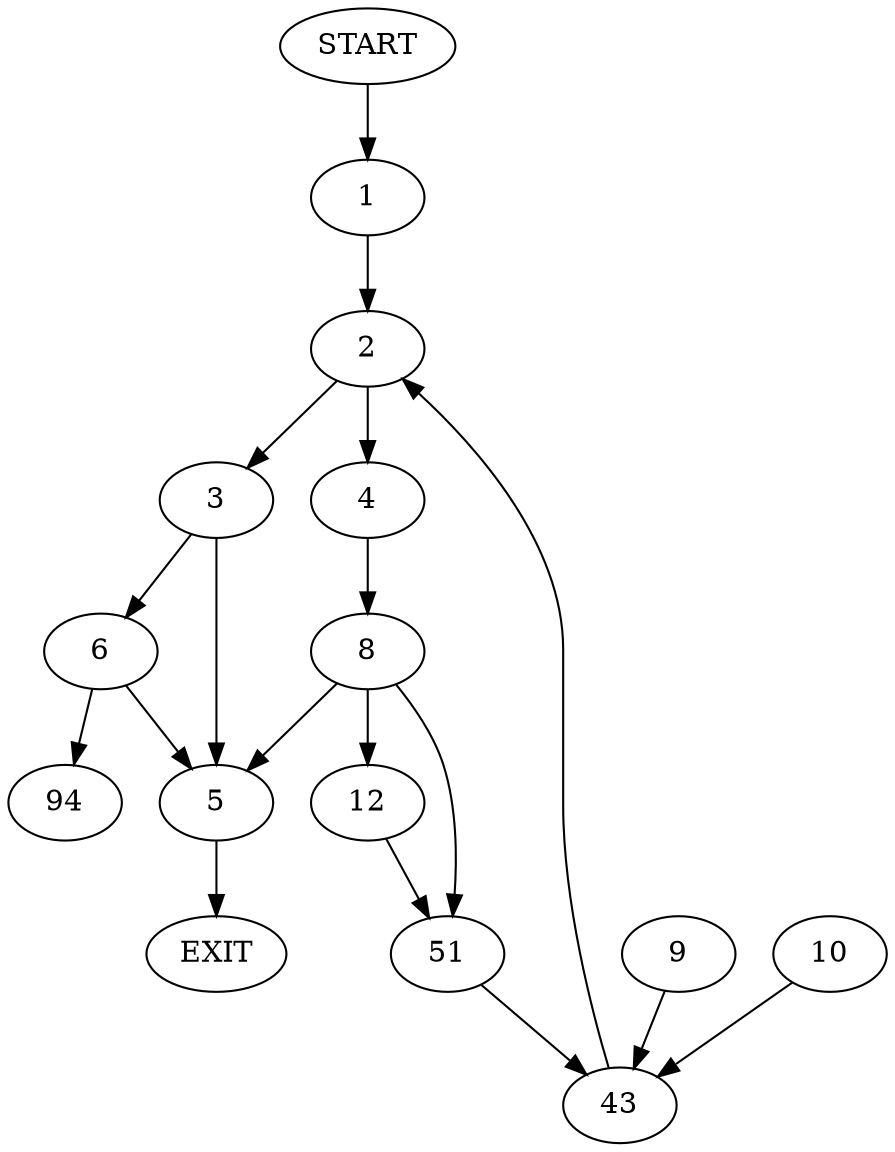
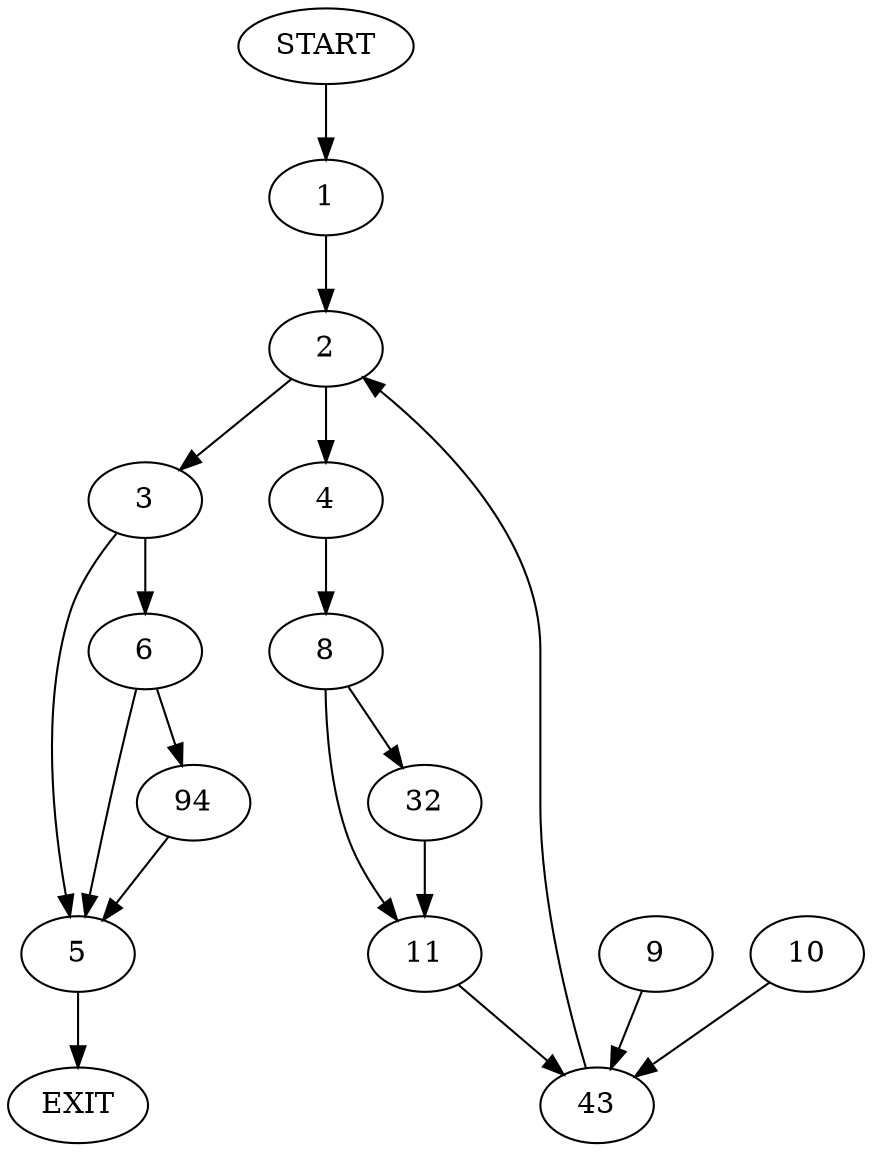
edge "8" -> "5": now "94" -> "5"
node "12": label "12" -> "32"
node "51": label "51" -> "11"
